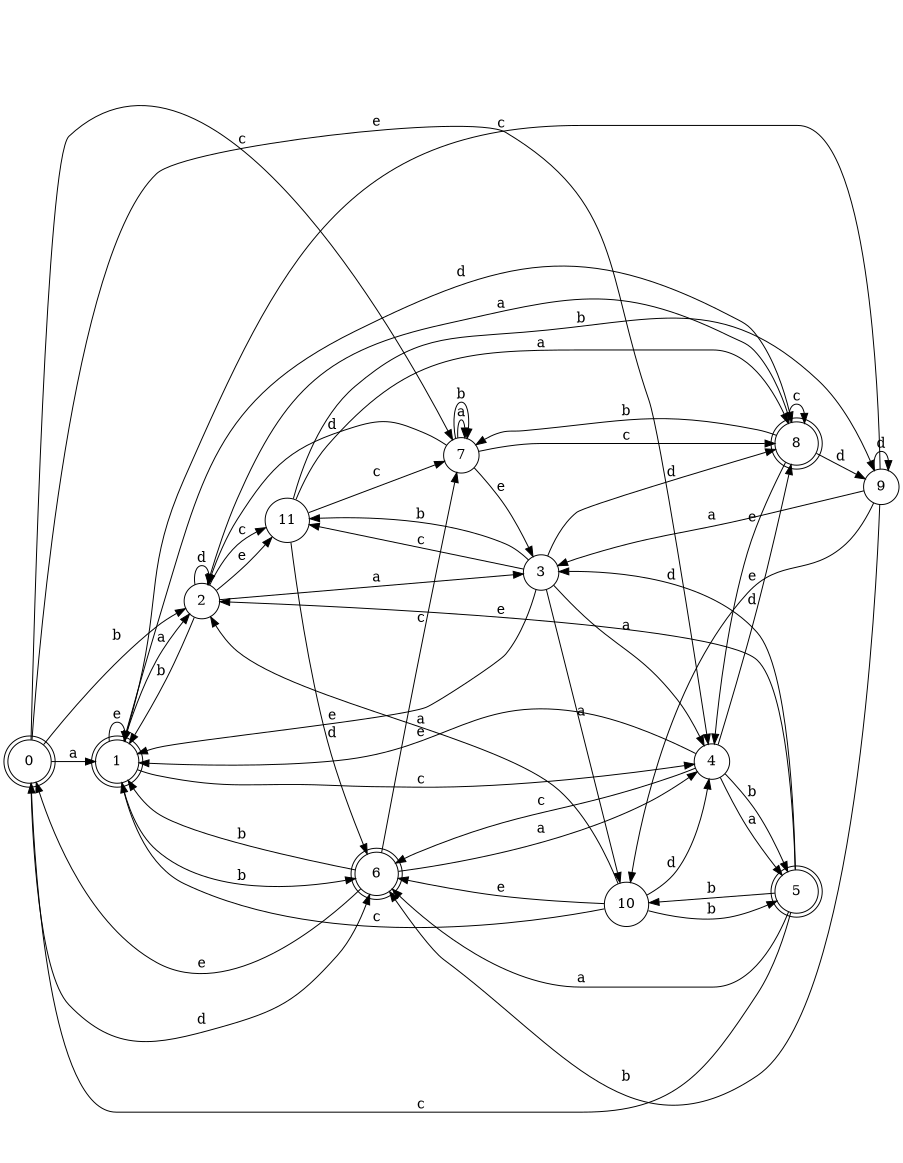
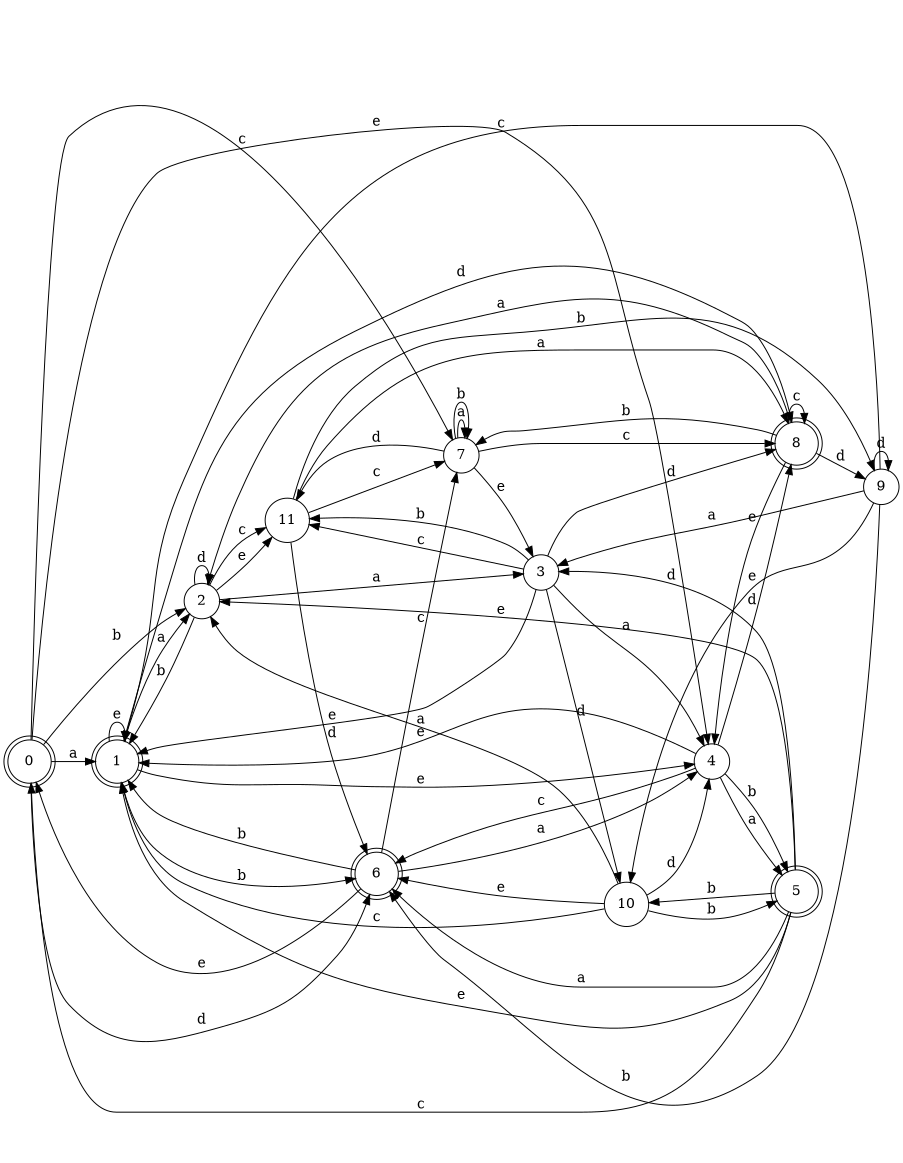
edge "7" -> "2": now "7" -> "11"
edge "3" -> "10": label "a" -> "d"
edge "1" -> "4": label "c" -> "e"
edge "5" -> "1": added, label "e"
